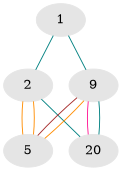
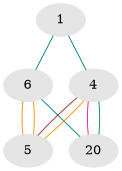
node "2": label "2" -> "6"
node "9": label "9" -> "4"
